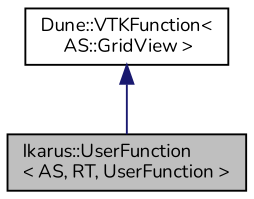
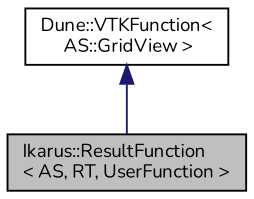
node "Ikarus::UserFunction < AS, RT, UserFunction >": label "Ikarus::UserFunction < AS, RT, UserFunction >" -> "Ikarus::ResultFunction < AS, RT, UserFunction >"
